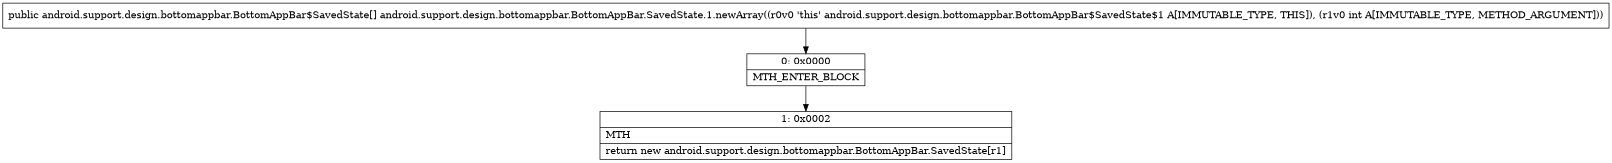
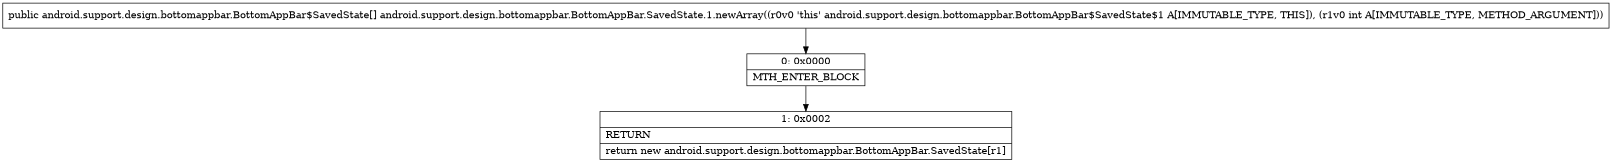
node "1: 0x0002": text "MTH" -> "RETURN"
